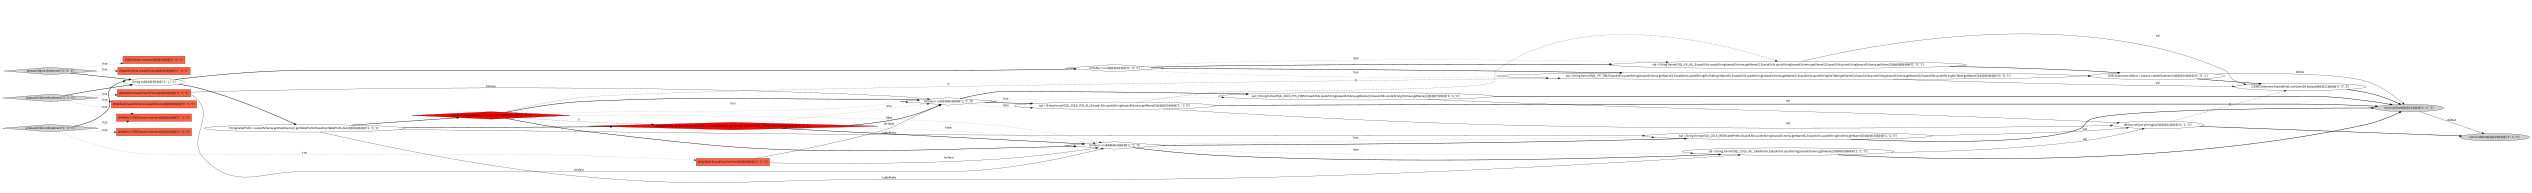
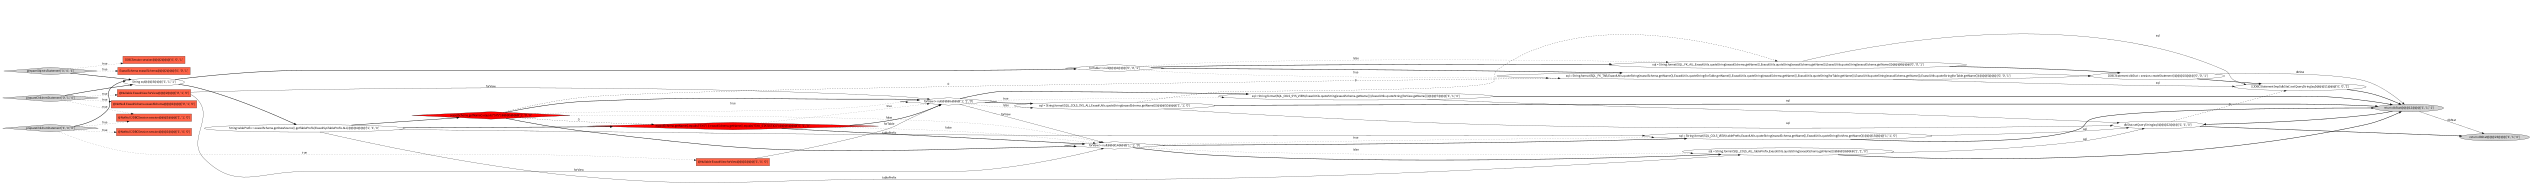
edge "return dbStat@@@12@@@['1', '1', '1']" -> "dbStat.setQueryString(sql)@@@22@@@['1', '1', '0']": added
edge "@Nullable ExasolView forView@@@2@@@['1', '0', '0']" -> "forView != null@@@14@@@['1', '1', '0']": now "forView != null@@@6@@@['1', '1', '0']" -> "forView != null@@@14@@@['1', '1', '0']"
